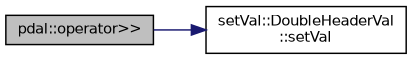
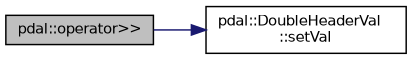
node "setVal::DoubleHeaderVal ::setVal": label "setVal::DoubleHeaderVal ::setVal" -> "pdal::DoubleHeaderVal ::setVal"
